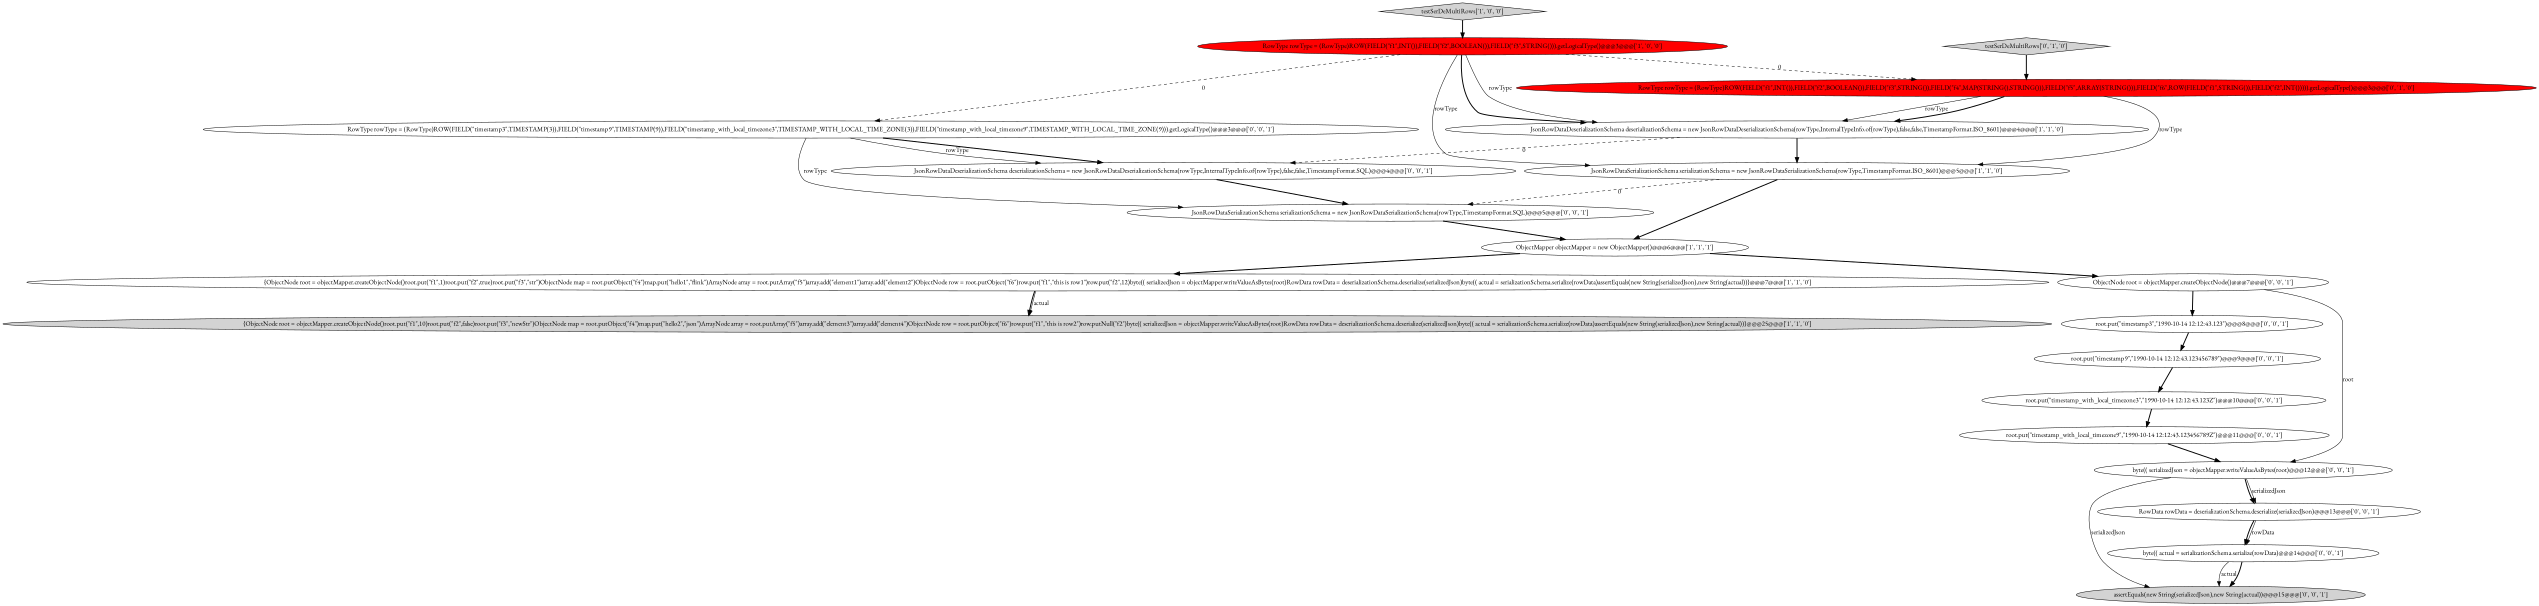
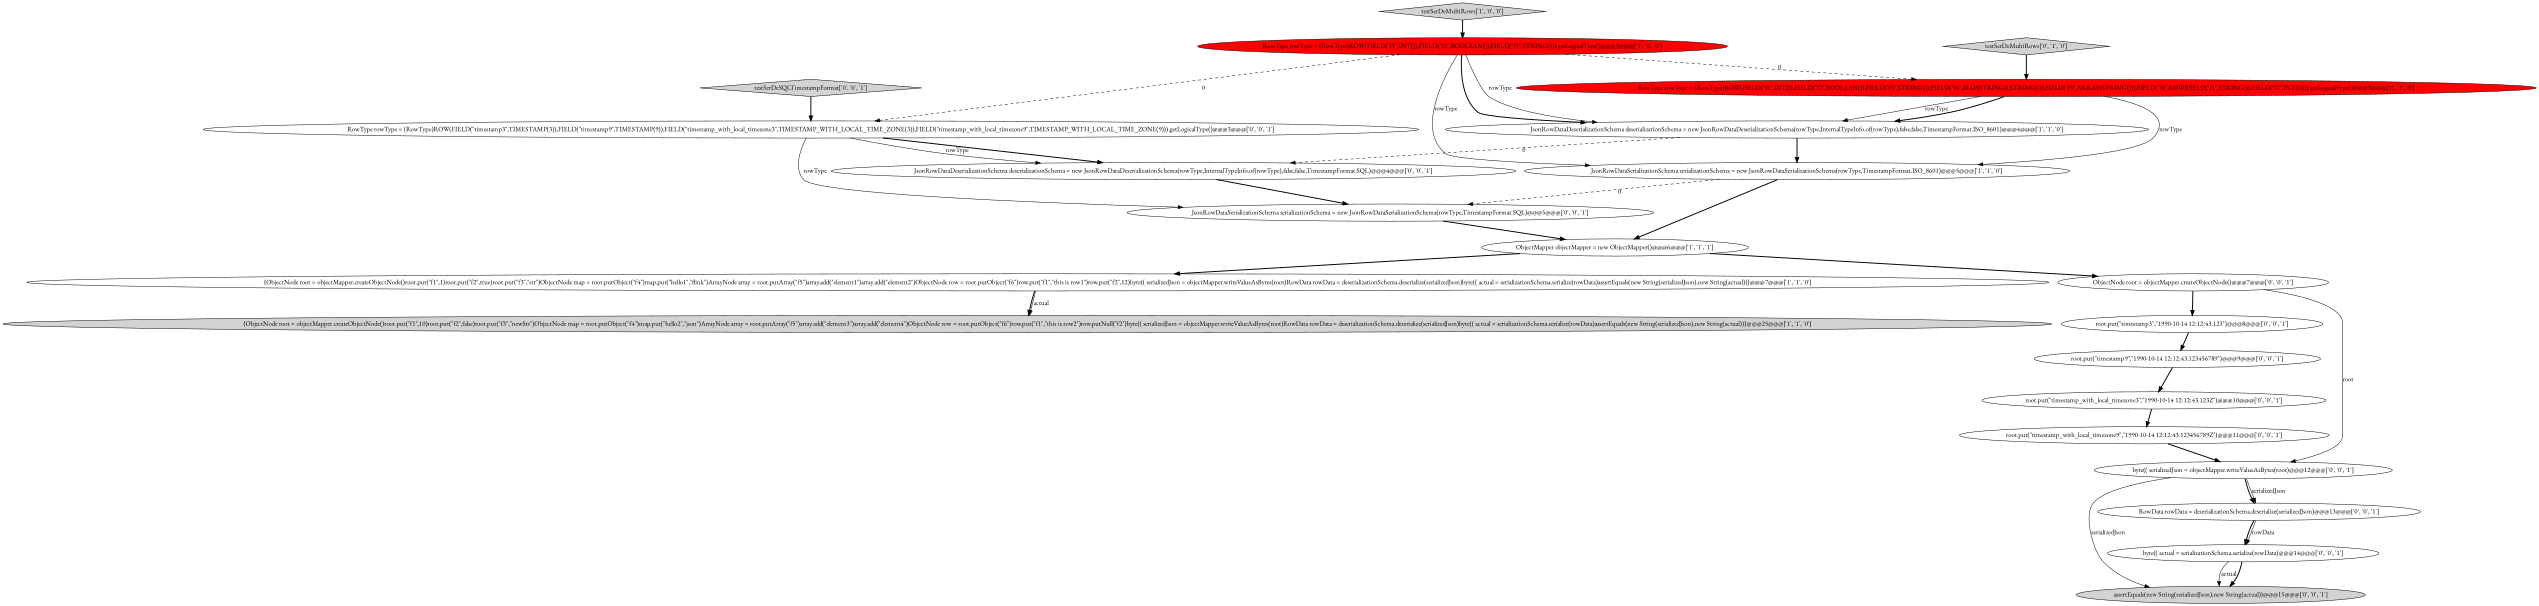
node "testSerDeSQLTimestampFormat['0', '0', '1']": added
